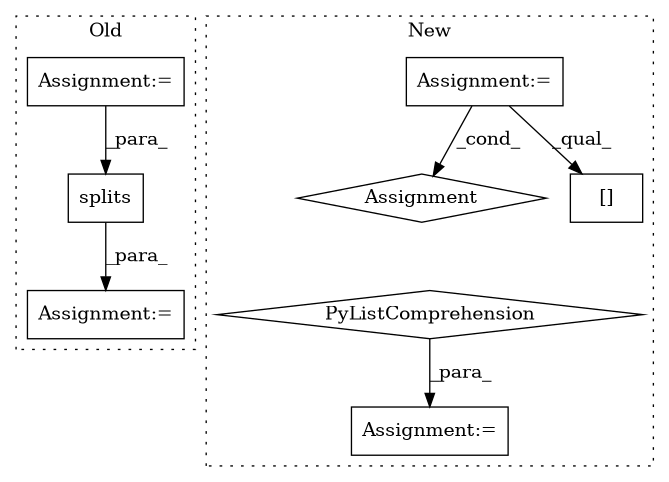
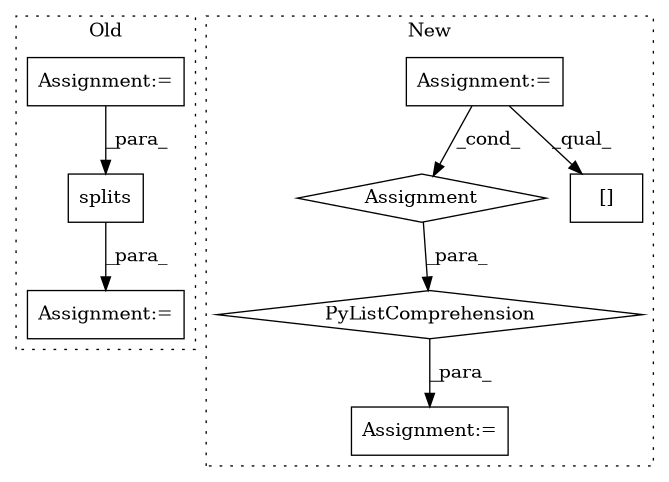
edge "Assignment" -> "PyListComprehension": added, label "_para_"
